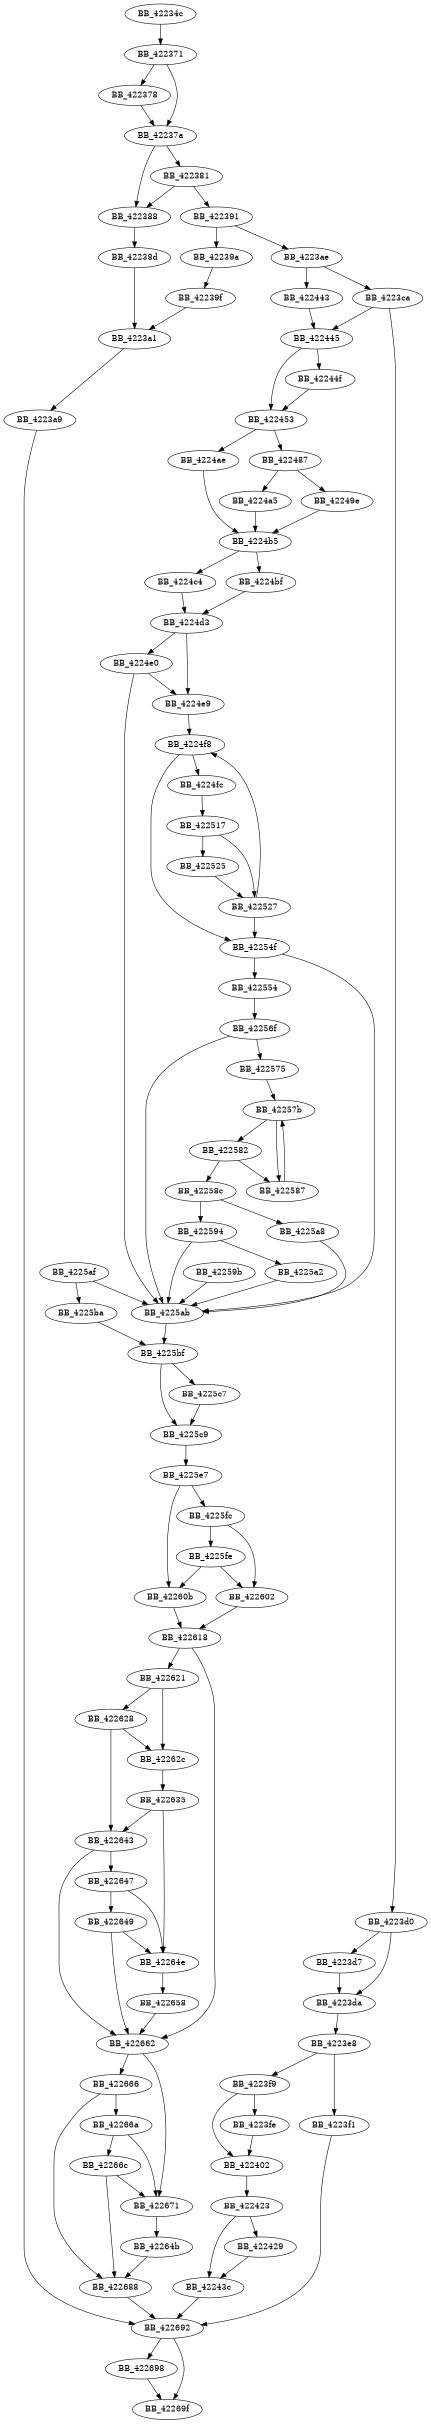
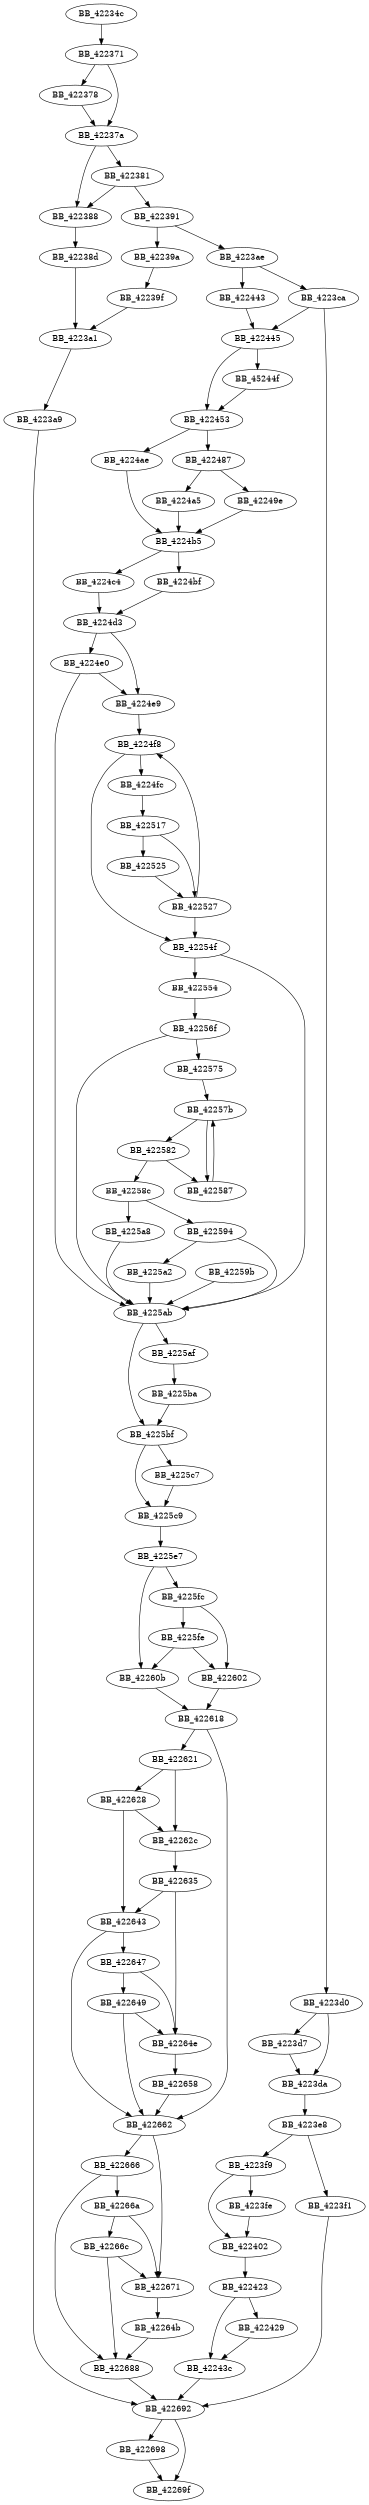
node "BB_42244f": label "BB_42244f" -> "BB_45244f"
edge "BB_4225af" -> "BB_4225ab": reversed
